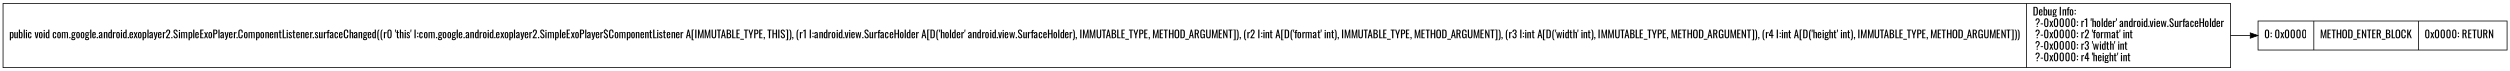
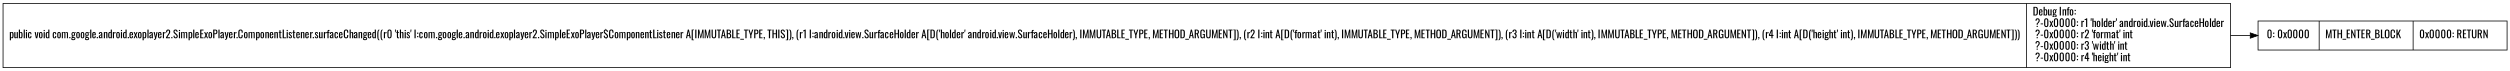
node "0: 0x0000": text "METHOD_ENTER_BLOCK" -> "MTH_ENTER_BLOCK"
